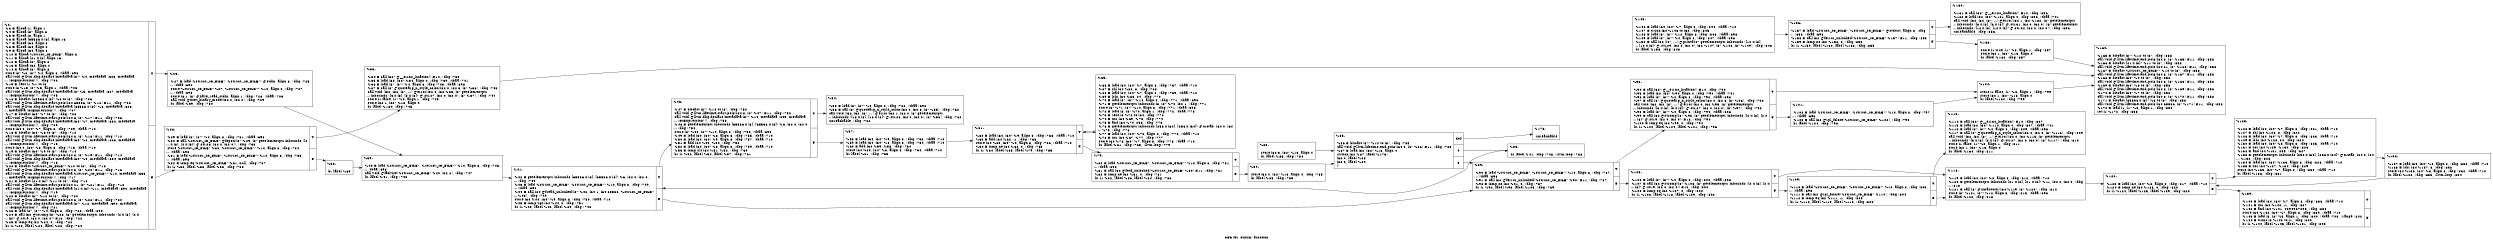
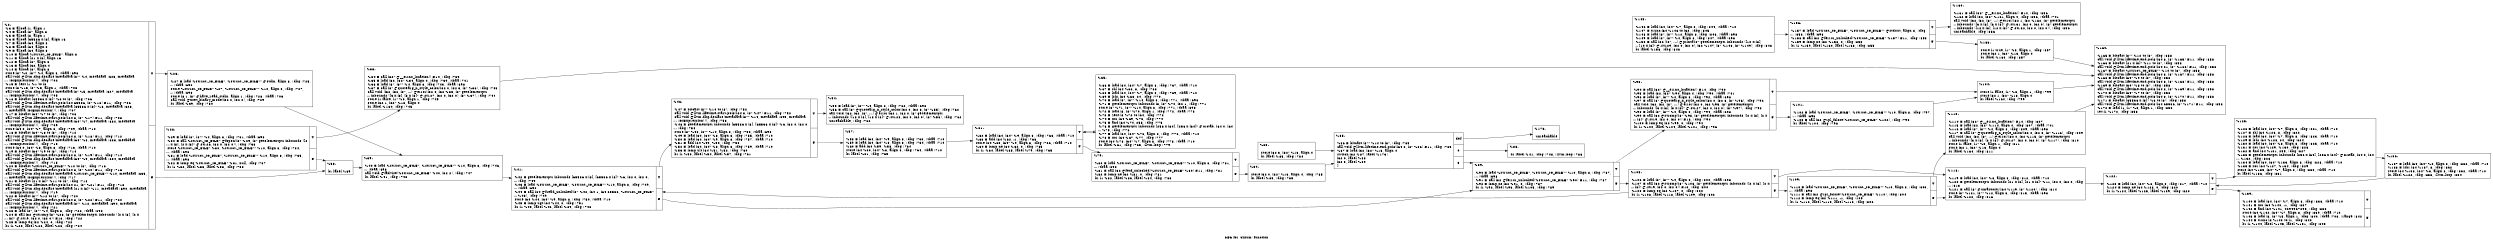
edge "%113:" -> "%164:": added
edge "%2:" -> "%28:": now "%2:" -> "%38:"
edge "%88:" -> "%41:": now "%105:" -> "%41:"
node "%109:": text "%112 = icmp eq i32 %111, -1, !dbg !805" -> "%112 = icmp eq i32 %111, -1, !dbg !105"
